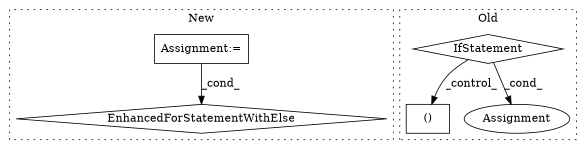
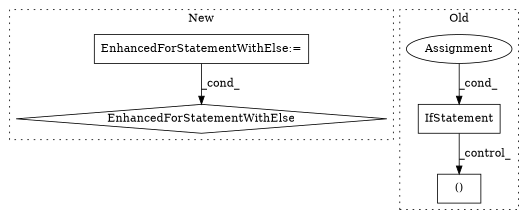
node "Assignment:=": label "Assignment:=" -> "EnhancedForStatementWithElse:="
node "IfStatement": shape diamond -> box
edge "IfStatement" -> "Assignment": reversed
